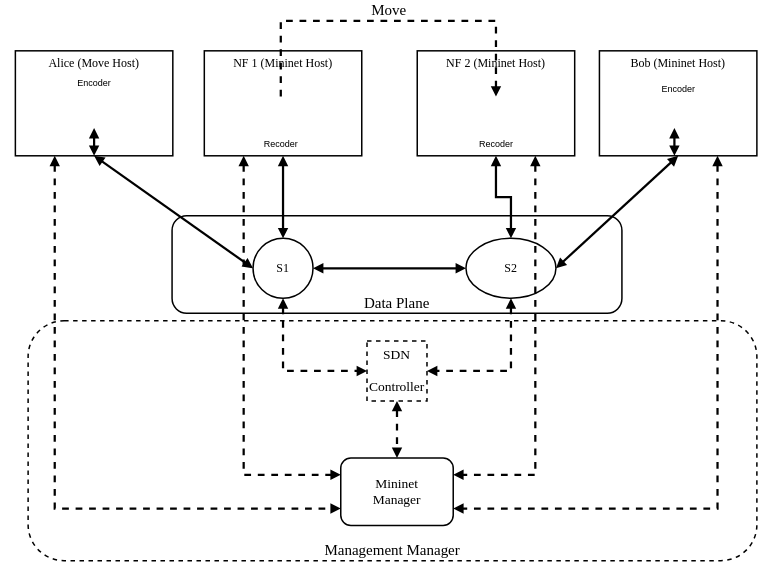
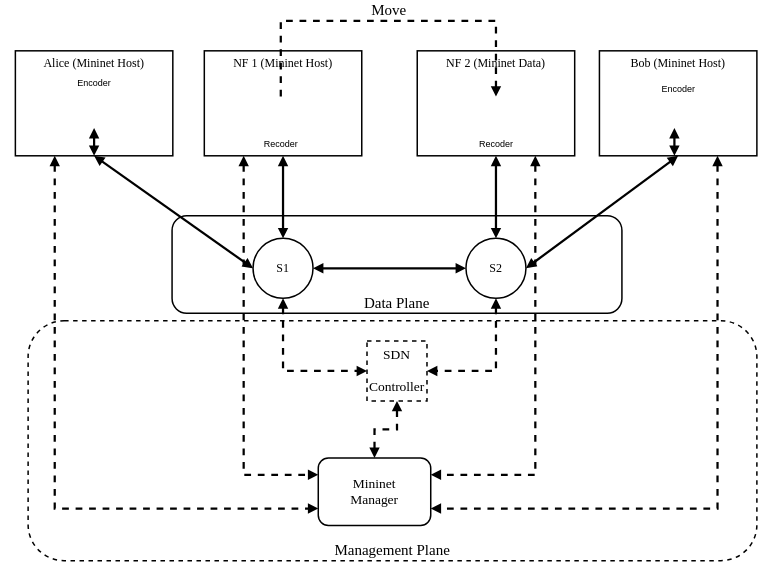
node "Alice (Move Host)": label "Alice (Move Host)" -> "Alice (Mininet Host)"
node "NF 2 (Mininet Host)": label "NF 2 (Mininet Host)" -> "NF 2 (Mininet Data)"
node "S2": size 90x60 -> 60x60
node "Mininet Manager": moved (397, 492) -> (375, 492)
node "Management Manager": label "Management Manager" -> "Management Plane"
